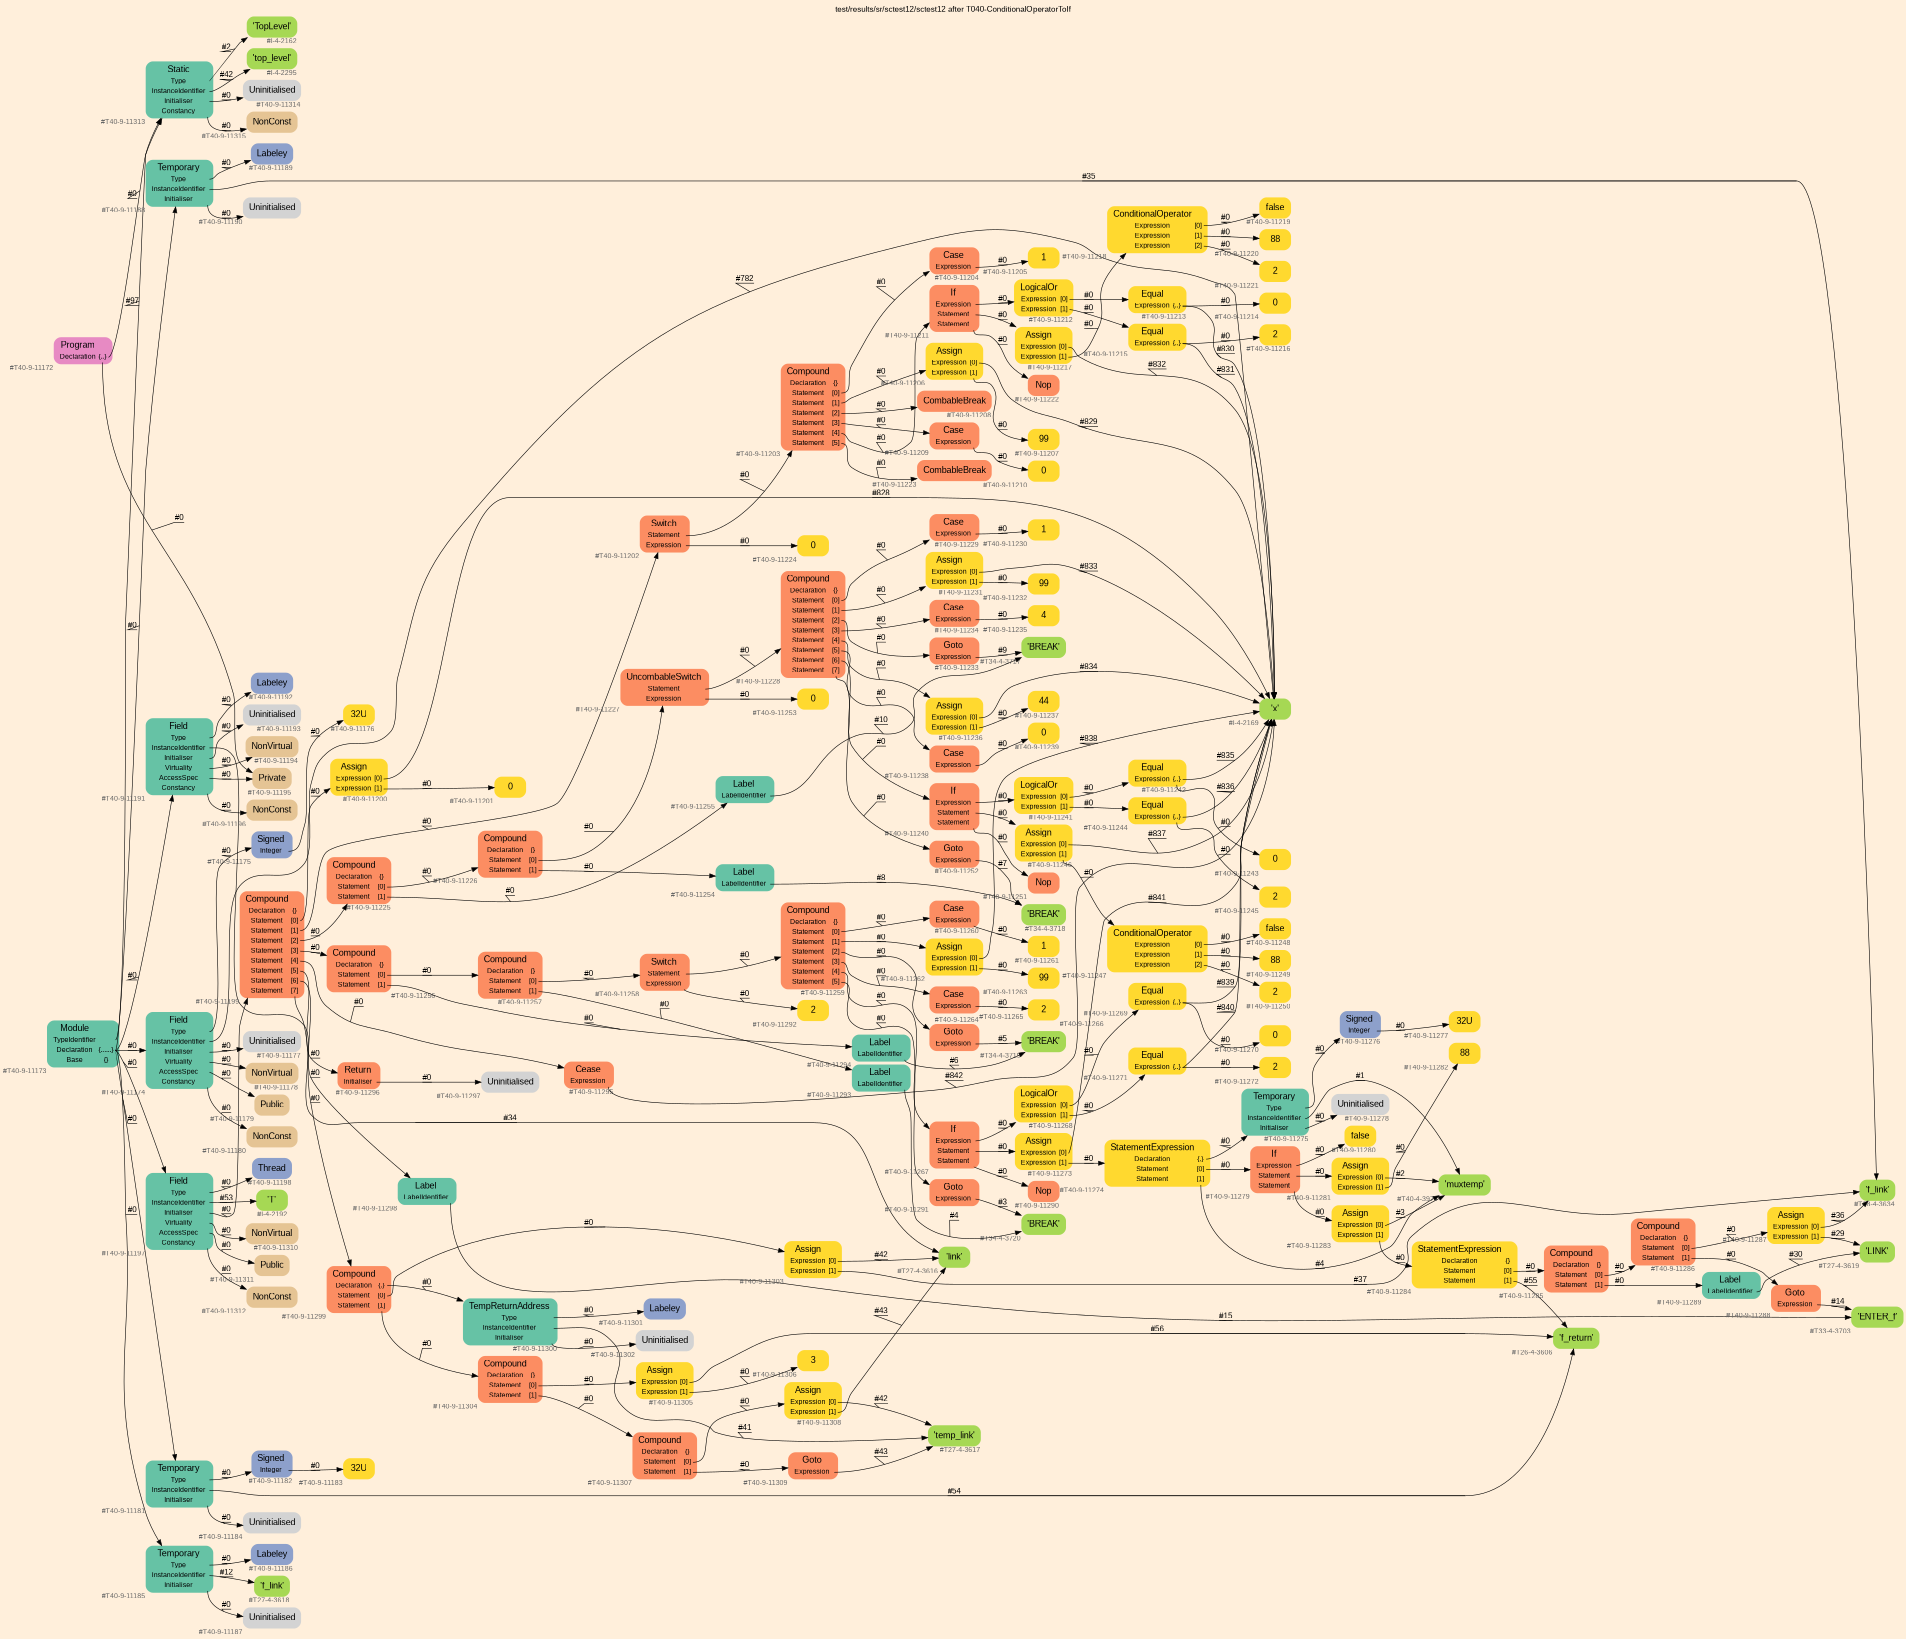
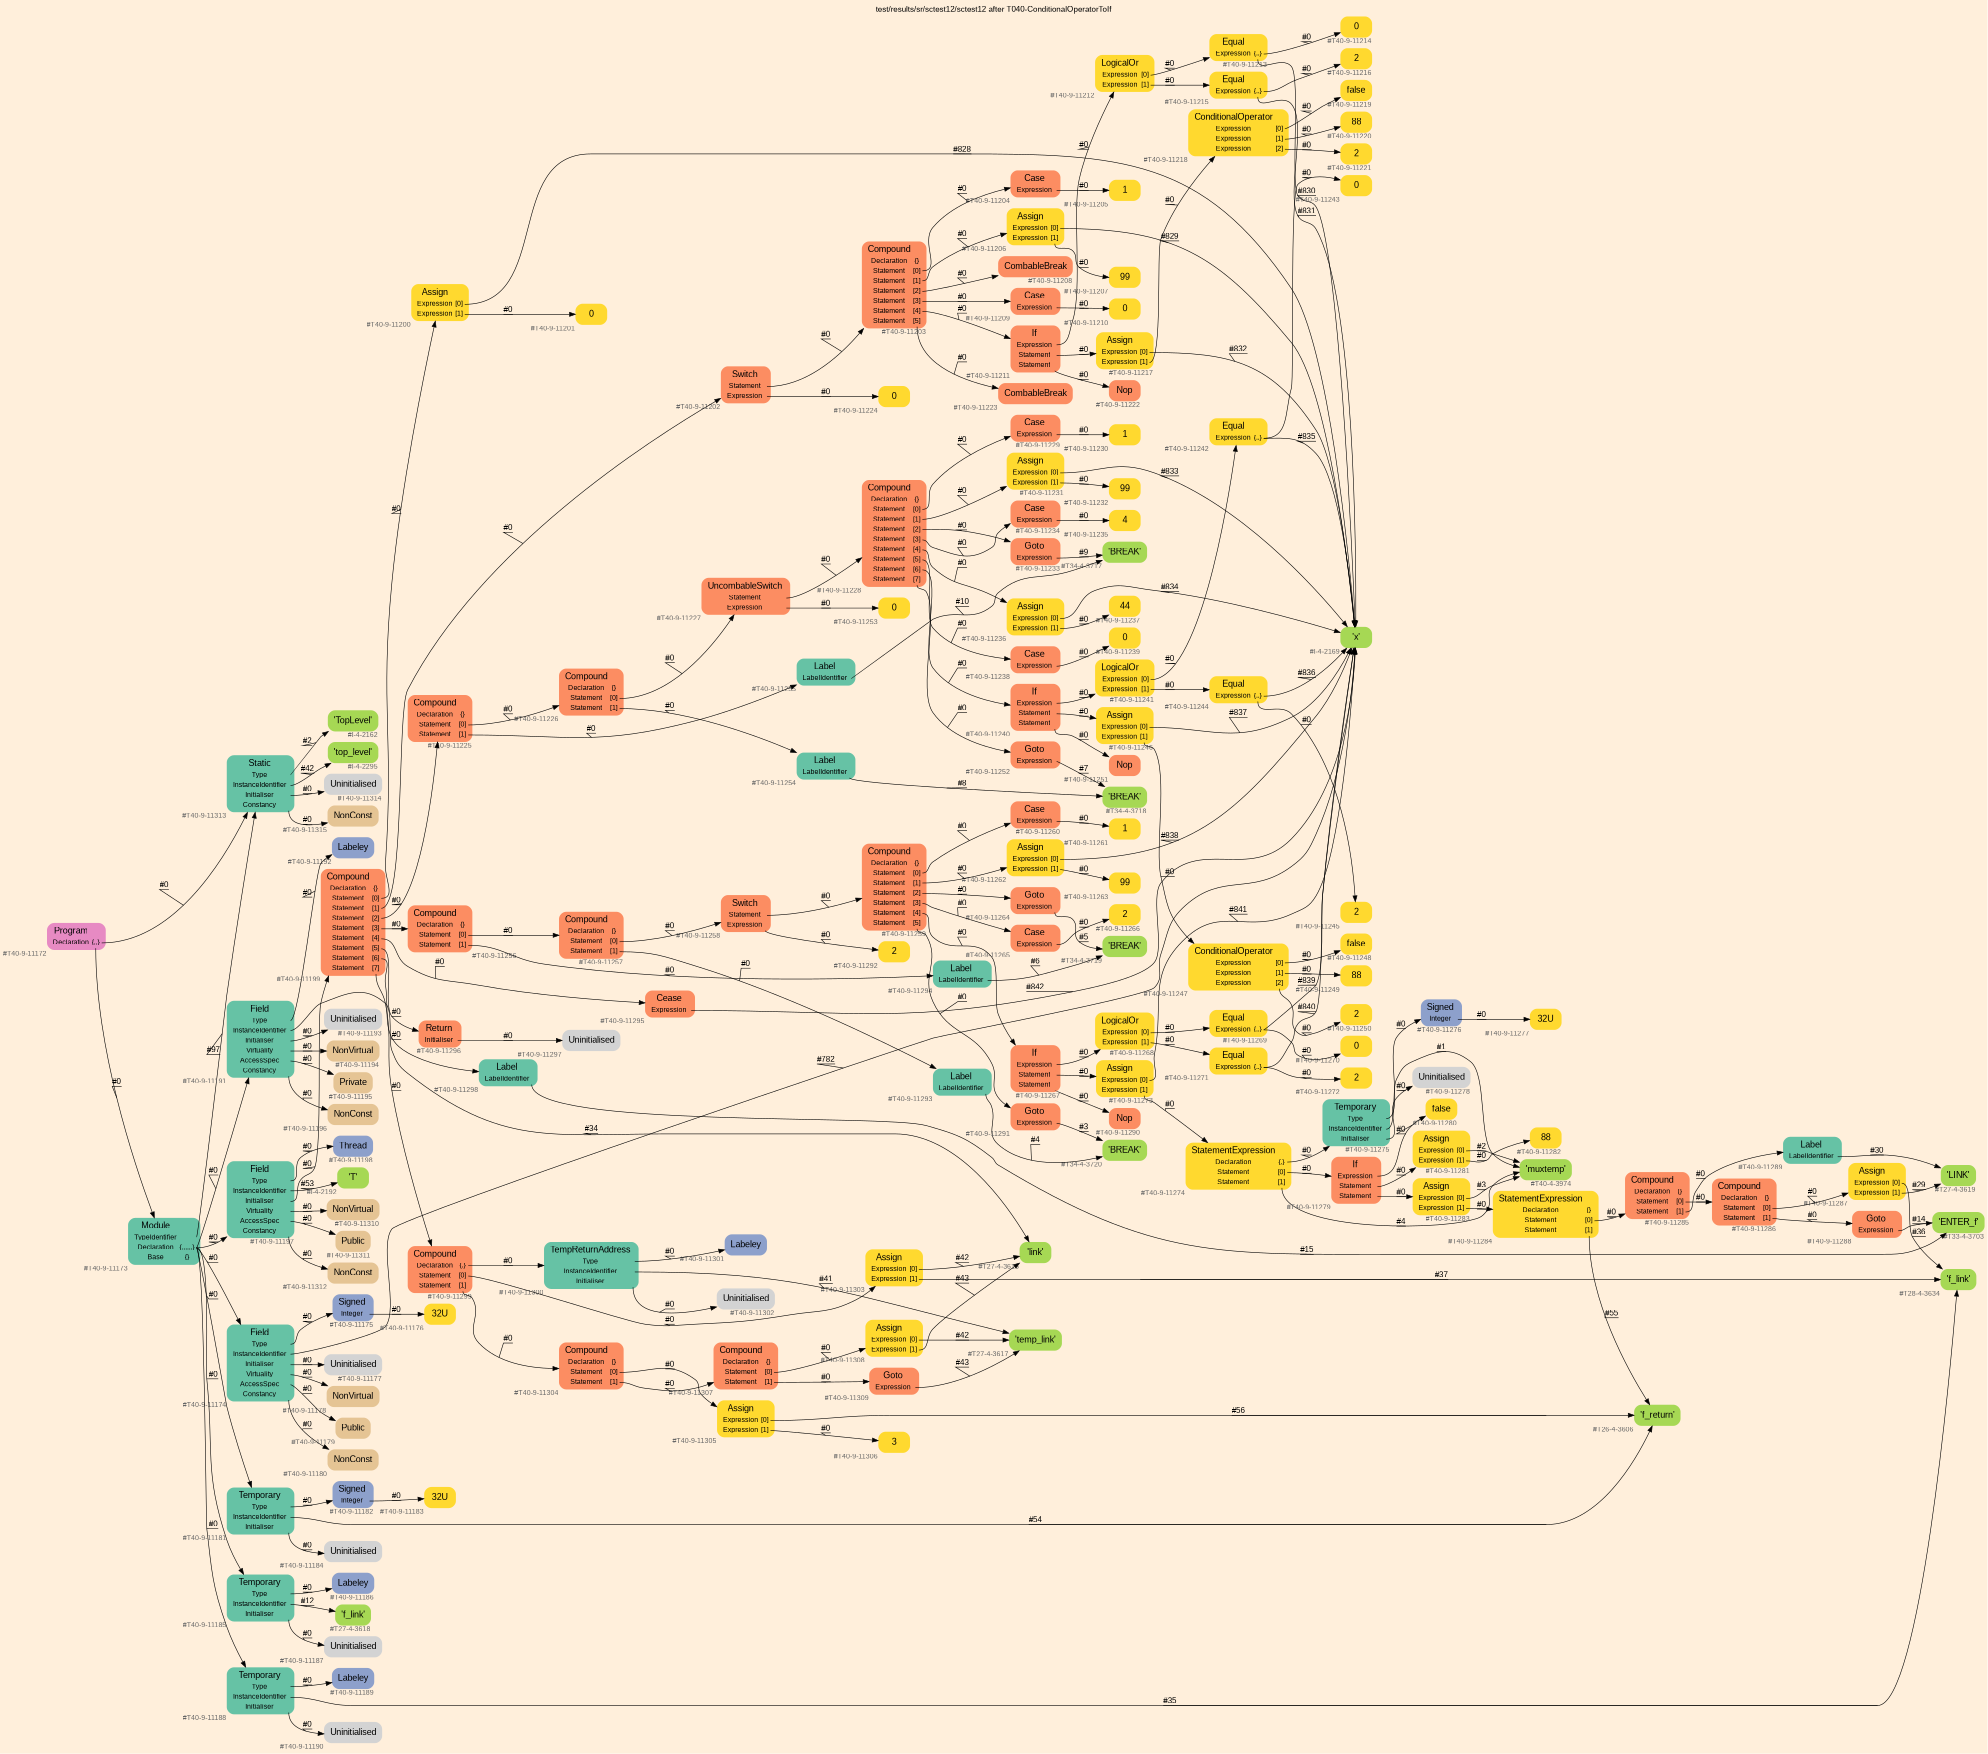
edge "Program" -> "Private": now "Program" -> "Module"
